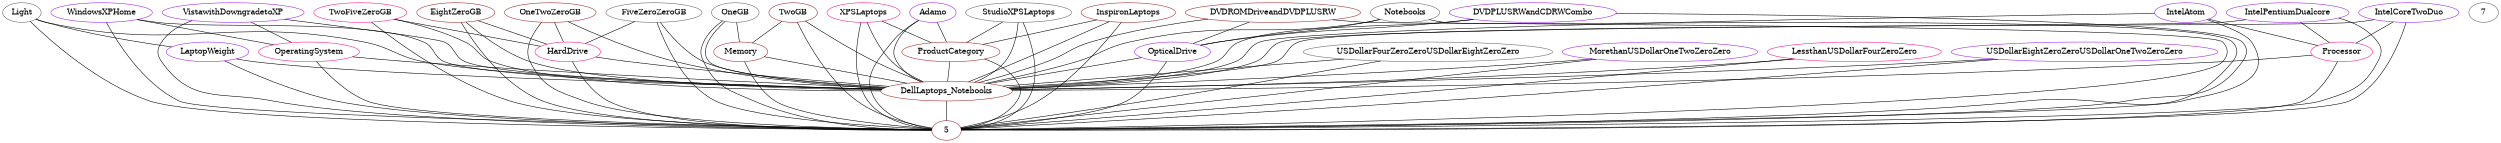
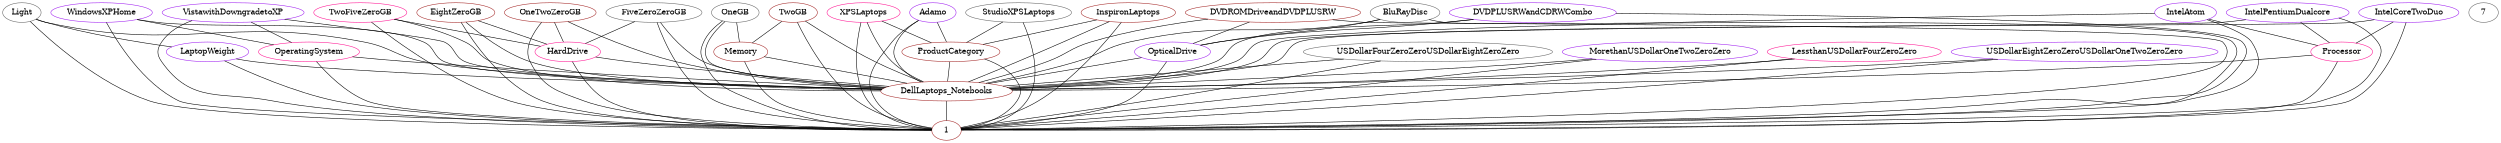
node "Notebooks": label "Notebooks" -> "BluRayDisc"
edge "StudioXPSLaptops" -- "DellLaptops_Notebooks": removed
node "5": label "5" -> "1"
